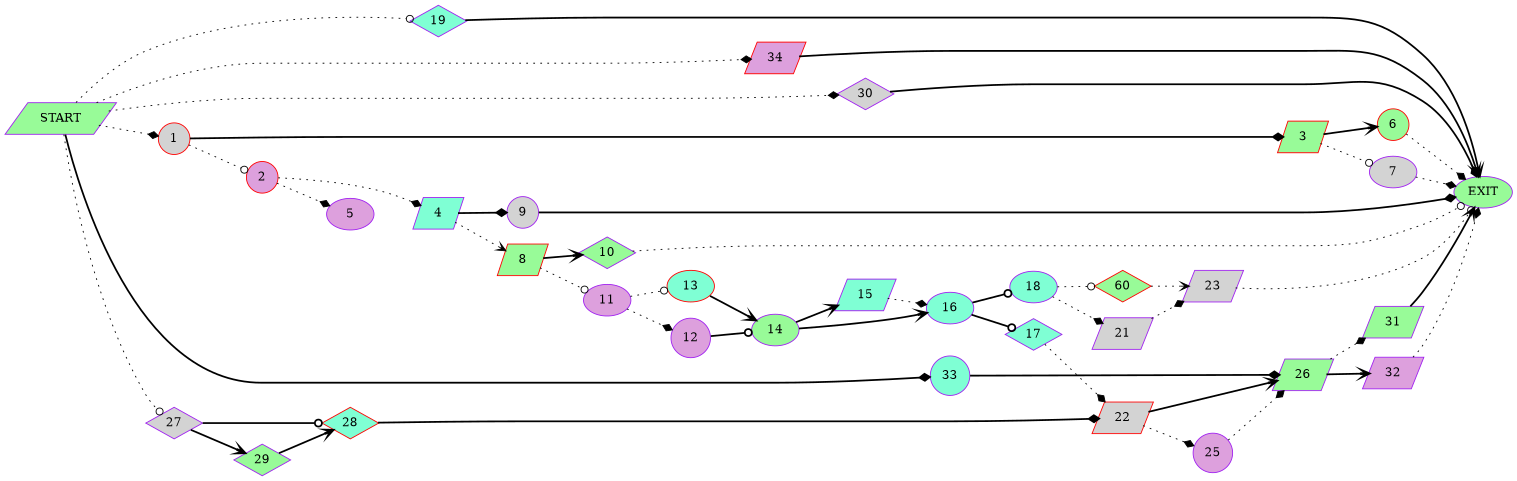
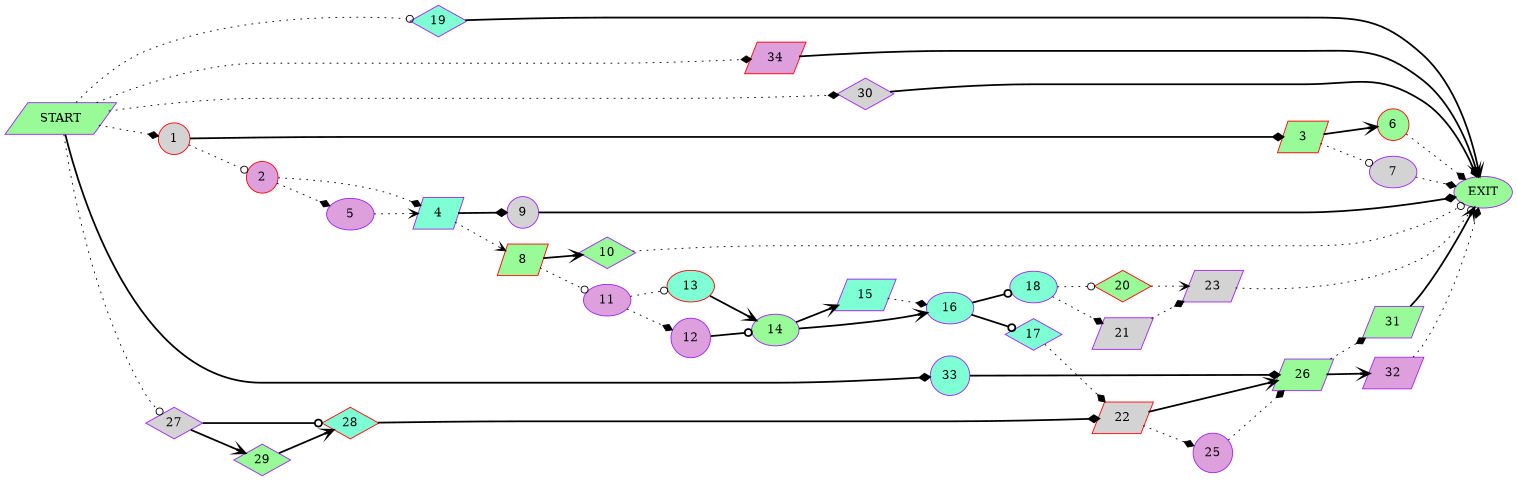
edge "5" -> "4": added
node "60": label "60" -> "20"
